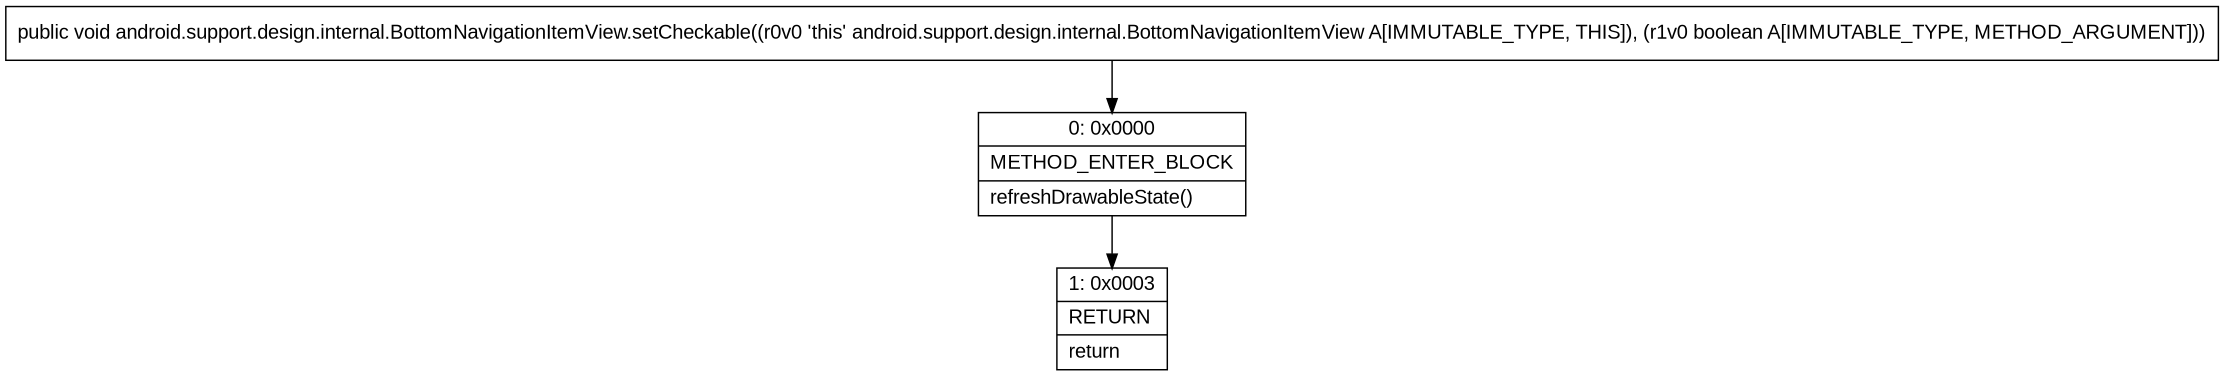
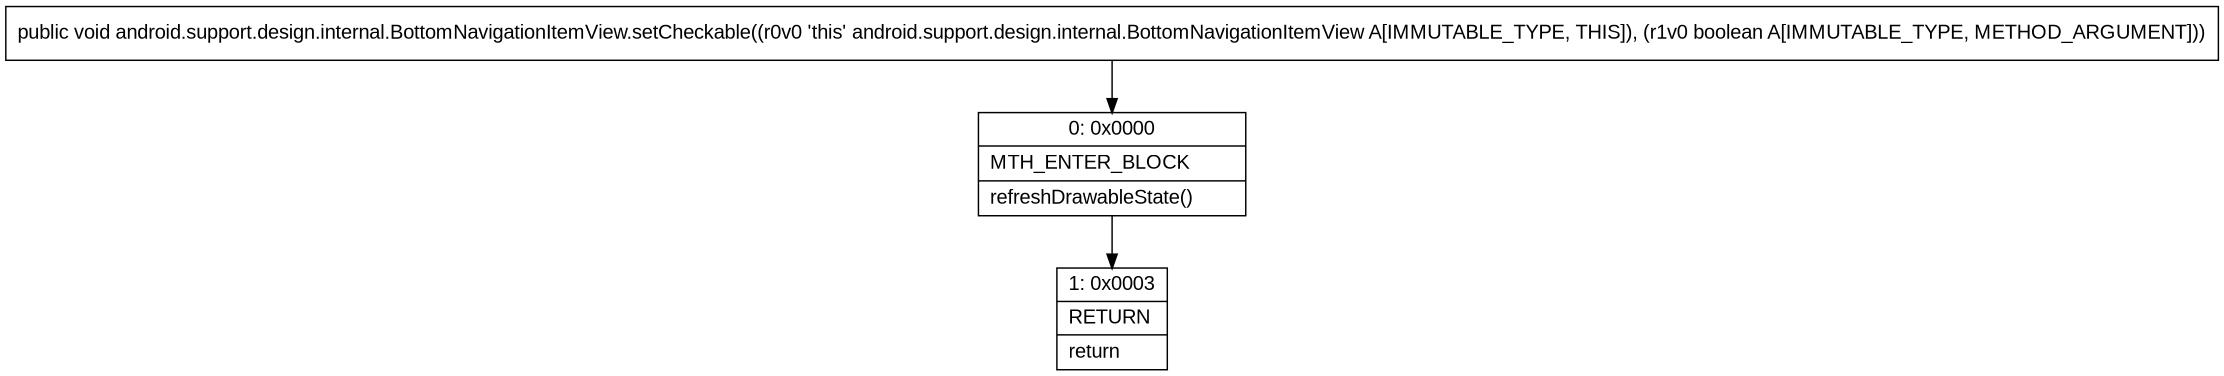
node "0: 0x0000": text "METHOD_ENTER_BLOCK" -> "MTH_ENTER_BLOCK"
